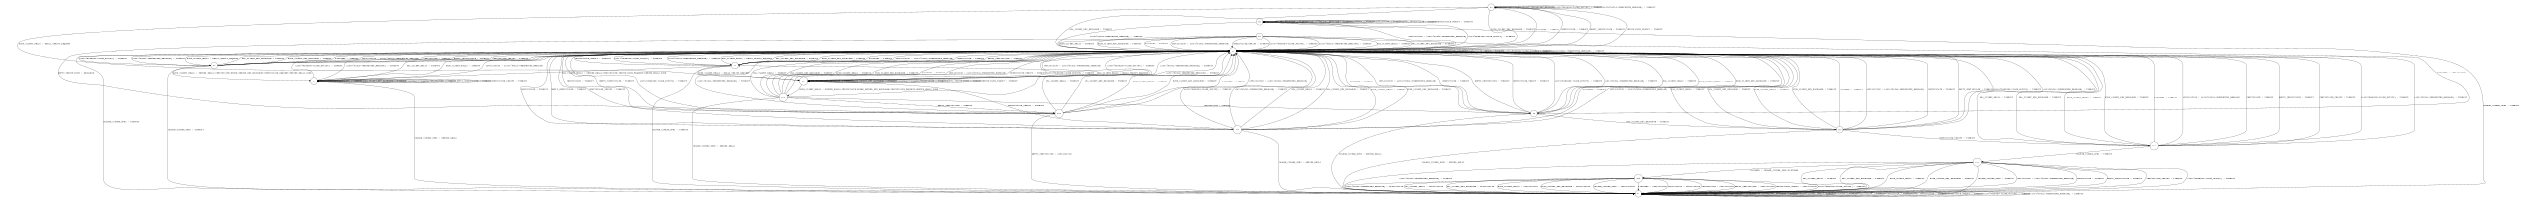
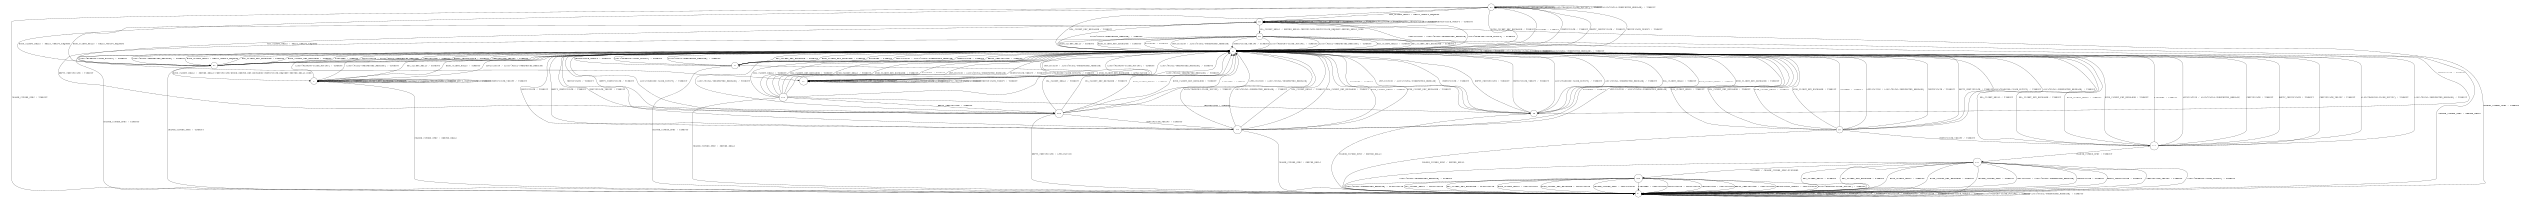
edge "s0" -> "s2": added, label "RSA_CLIENT_HELLO / HELLO_VERIFY_REQUEST"
edge "s2" -> "s6": added, label "ECDH_CLIENT_HELLO / HELLO_VERIFY_REQUEST"
edge "s2" -> "s3": added, label "RSA_CLIENT_HELLO / SERVER_HELLO,CERTIFICATE,CERTIFICATE_REQUEST,SERVER_HELLO_DONE"
edge "s6" -> "s2": added, label "RSA_CLIENT_HELLO / HELLO_VERIFY_REQUEST"
edge "s4" -> "s5": removed, label "RSA_CLIENT_HELLO / HELLO_VERIFY_REQUEST"
edge "s3" -> "s1": added, label "CHANGE_CIPHER_SPEC / SERVER_HELLO"
edge "s3" -> "s13": label "EMPTY_CERTIFICATE / EXCHANGE" -> "EMPTY_CERTIFICATE / TIMEOUT"
edge "s5" -> "s7": removed, label "RSA_CLIENT_HELLO / SERVER_HELLO,CERTIFICATE,CERTIFICATE_REQUEST,SERVER_HELLO_DONE"
edge "s15" -> "s5": label "RSA_CLIENT_HELLO / HELLO_VERIFY_REQUEST" -> "ECDH_CLIENT_KEY_EXCHANGE / APPLICATION"
edge "s3" -> "s8": label "FINISHED / APPLICATION" -> "CERTIFICATE / TIMEOUT"
edge "s5" -> "s15": removed, label "ECDH_CLIENT_HELLO / HELLO_VERIFY_REQUEST"
edge "s15" -> "s16": removed, label "ECDH_CLIENT_HELLO / SERVER_HELLO,CERTIFICATE,ECDHE_SERVER_KEY_EXCHANGE,CERTIFICATE_REQUEST,SERVER_HELLO_DONE"
edge "s15" -> "s14": now "s13" -> "s14"
edge "s8" -> "s9": removed, label "RSA_CLIENT_KEY_EXCHANGE / TIMEOUT"
edge "s0" -> "s1": added, label "CHANGE_CIPHER_SPEC / TIMEOUT"
